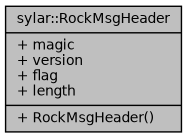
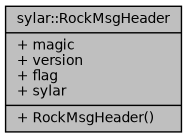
node "sylar::RockMsgHeader": text "+ length" -> "+ sylar"
